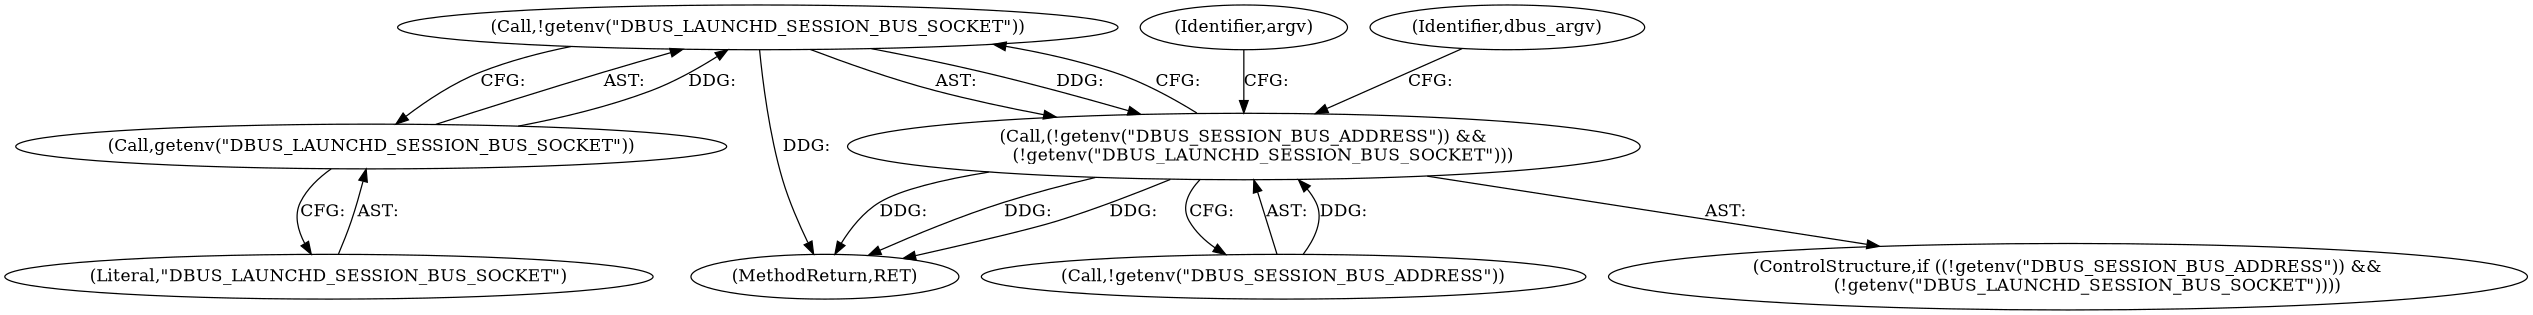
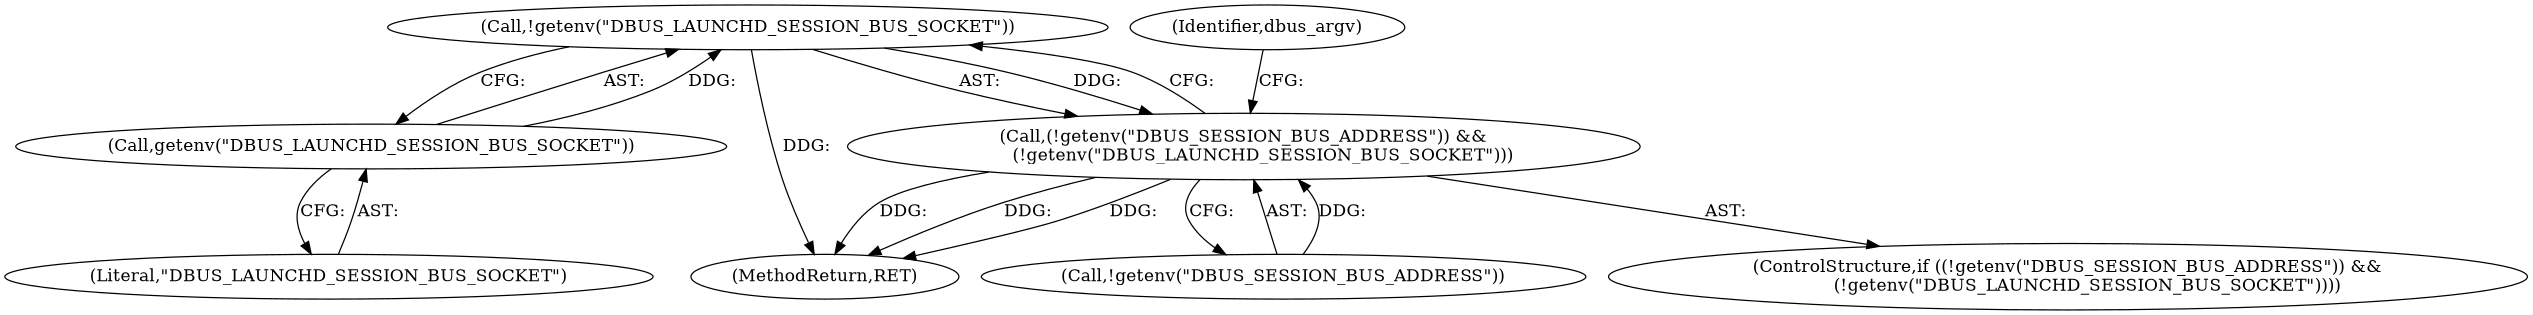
node "(Identifier,argv)": removed
